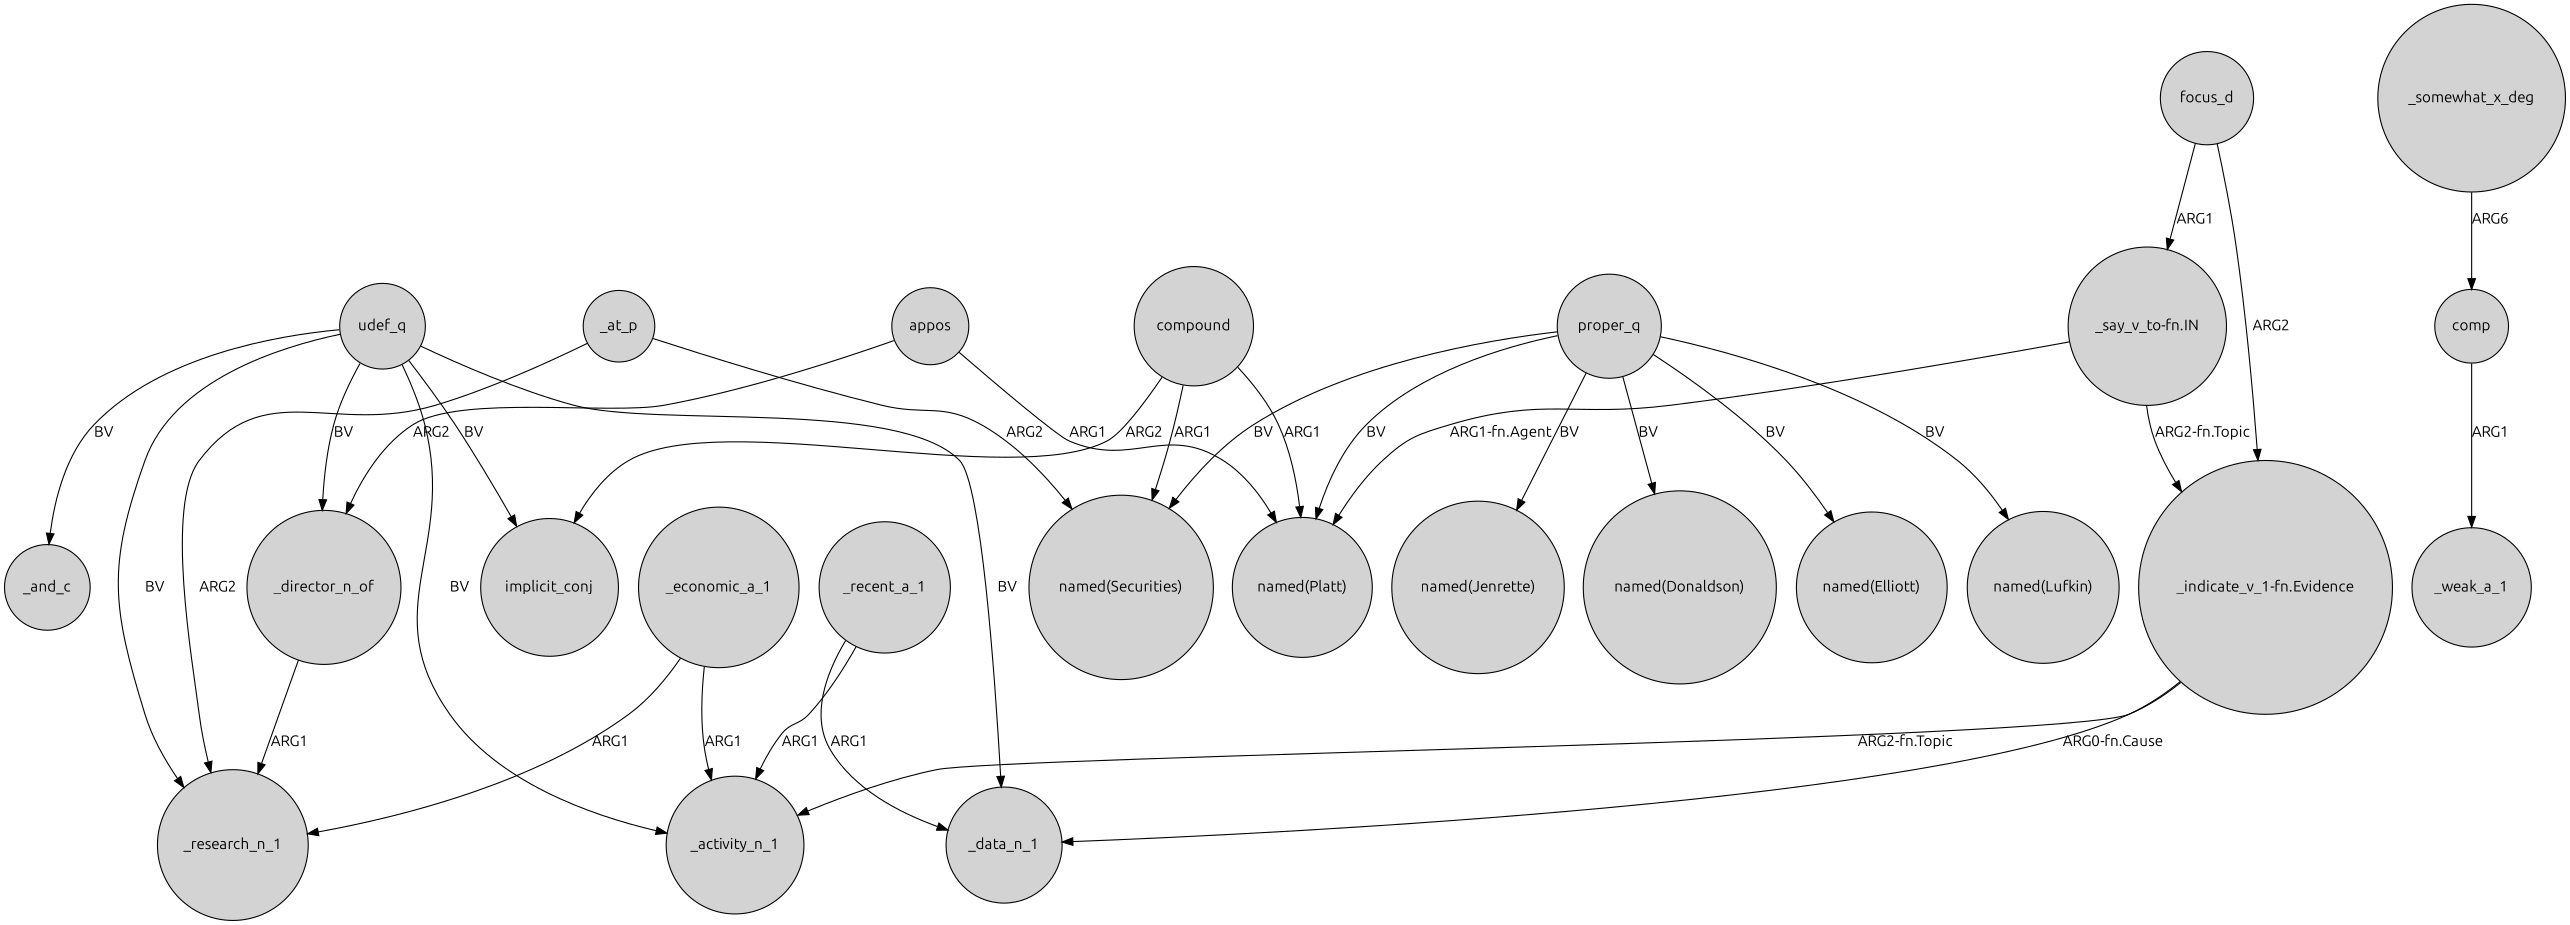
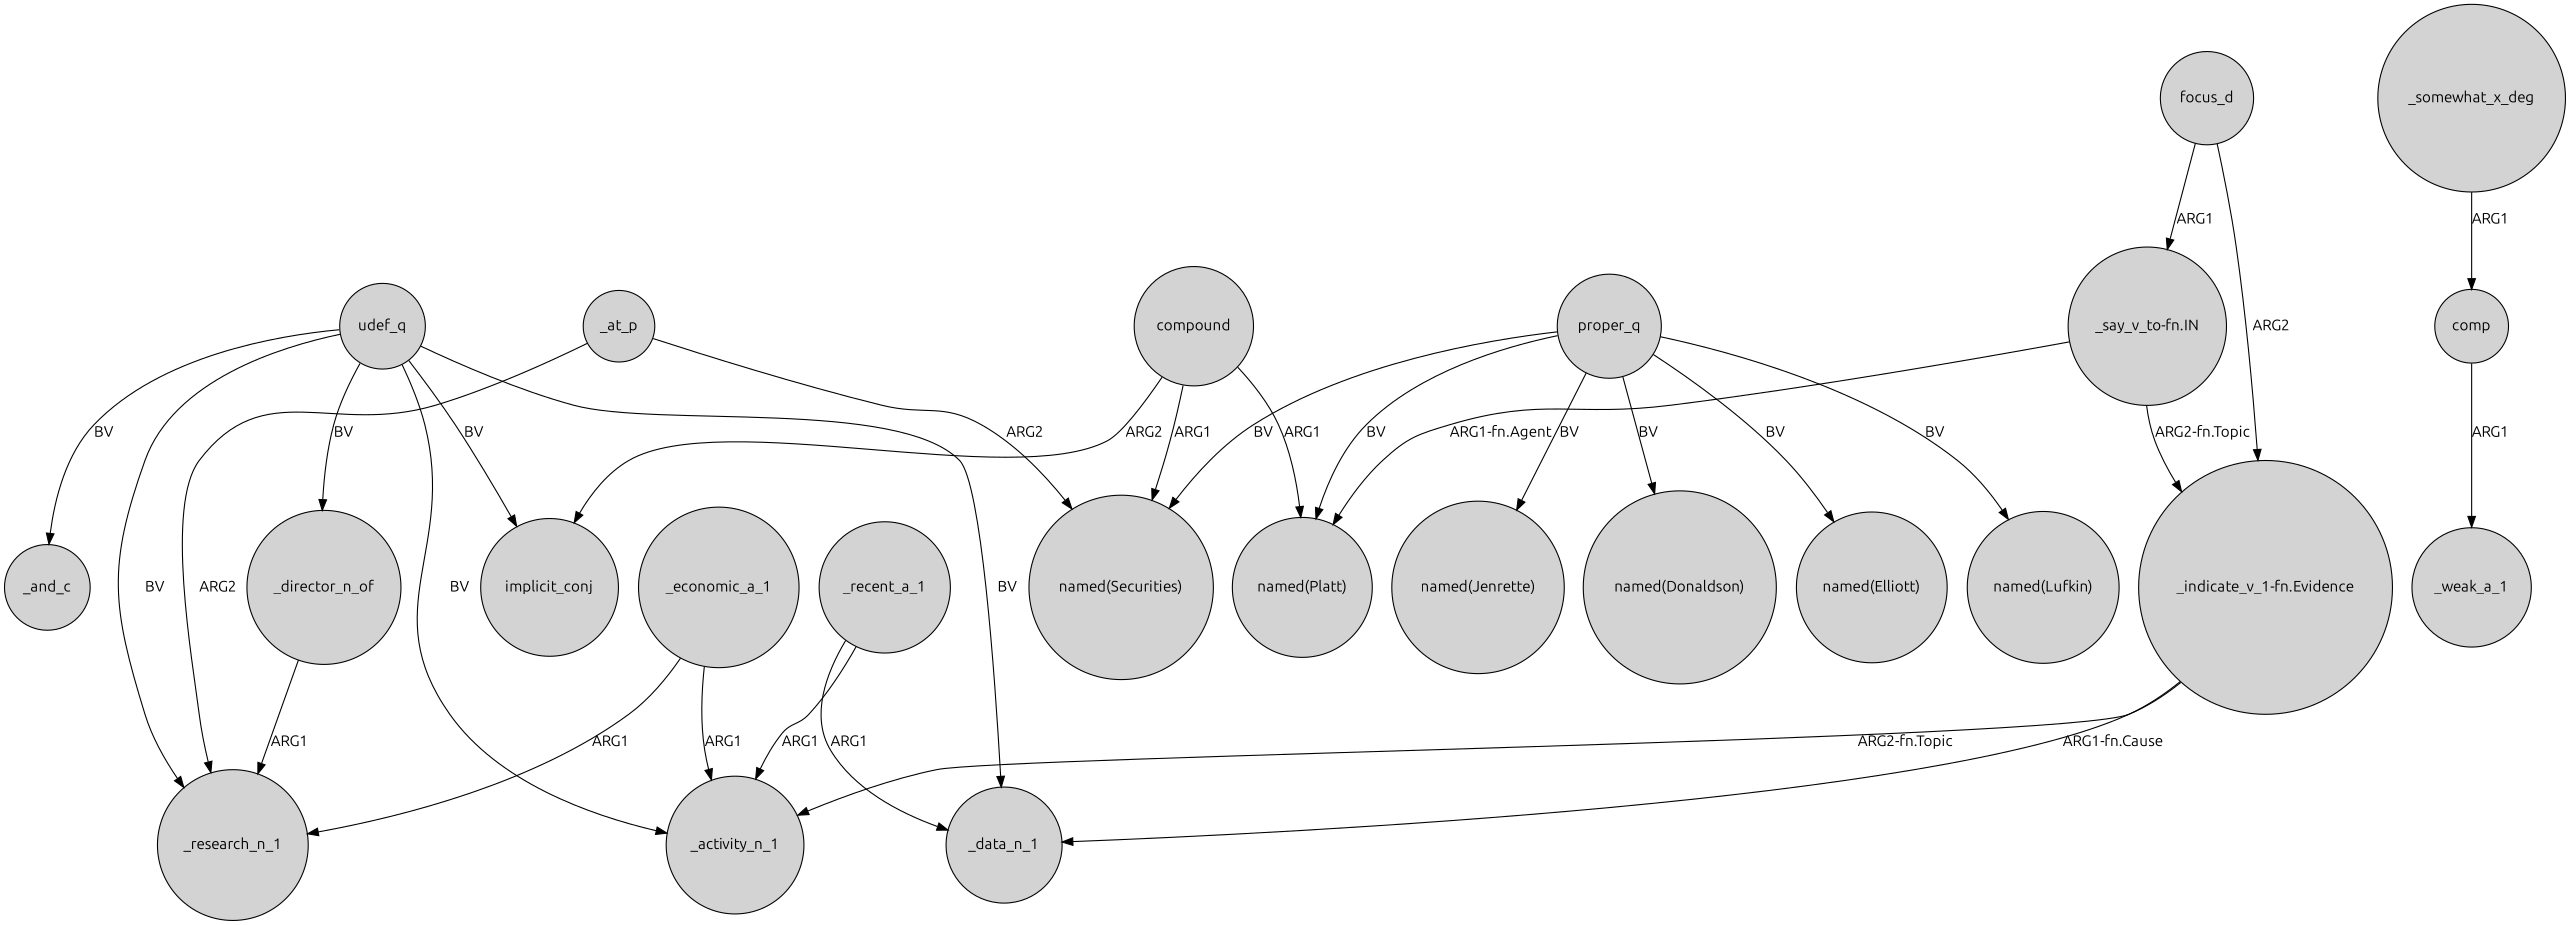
edge "_somewhat_x_deg" -> "comp": label "ARG6" -> "ARG1"
node "appos": removed
edge "_indicate_v_1-fn.Evidence" -> "_data_n_1": label "ARG0-fn.Cause" -> "ARG1-fn.Cause"
